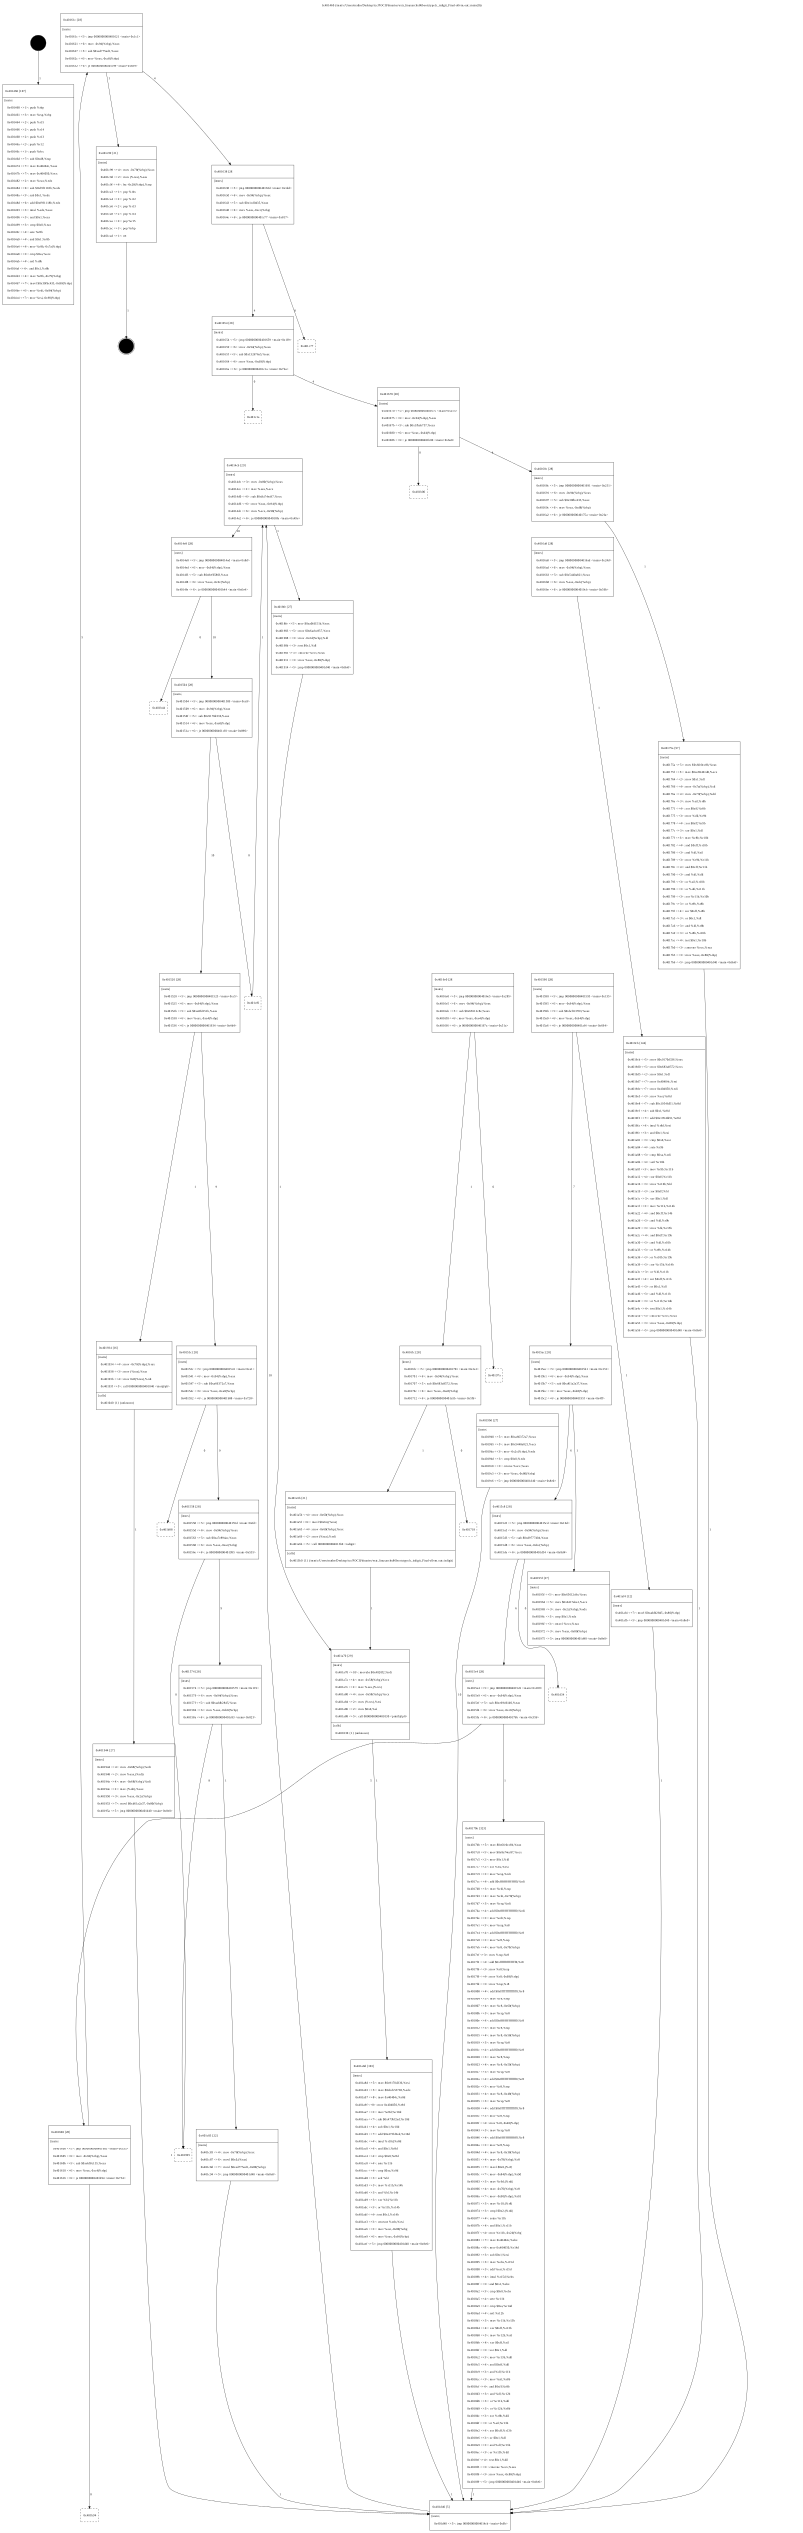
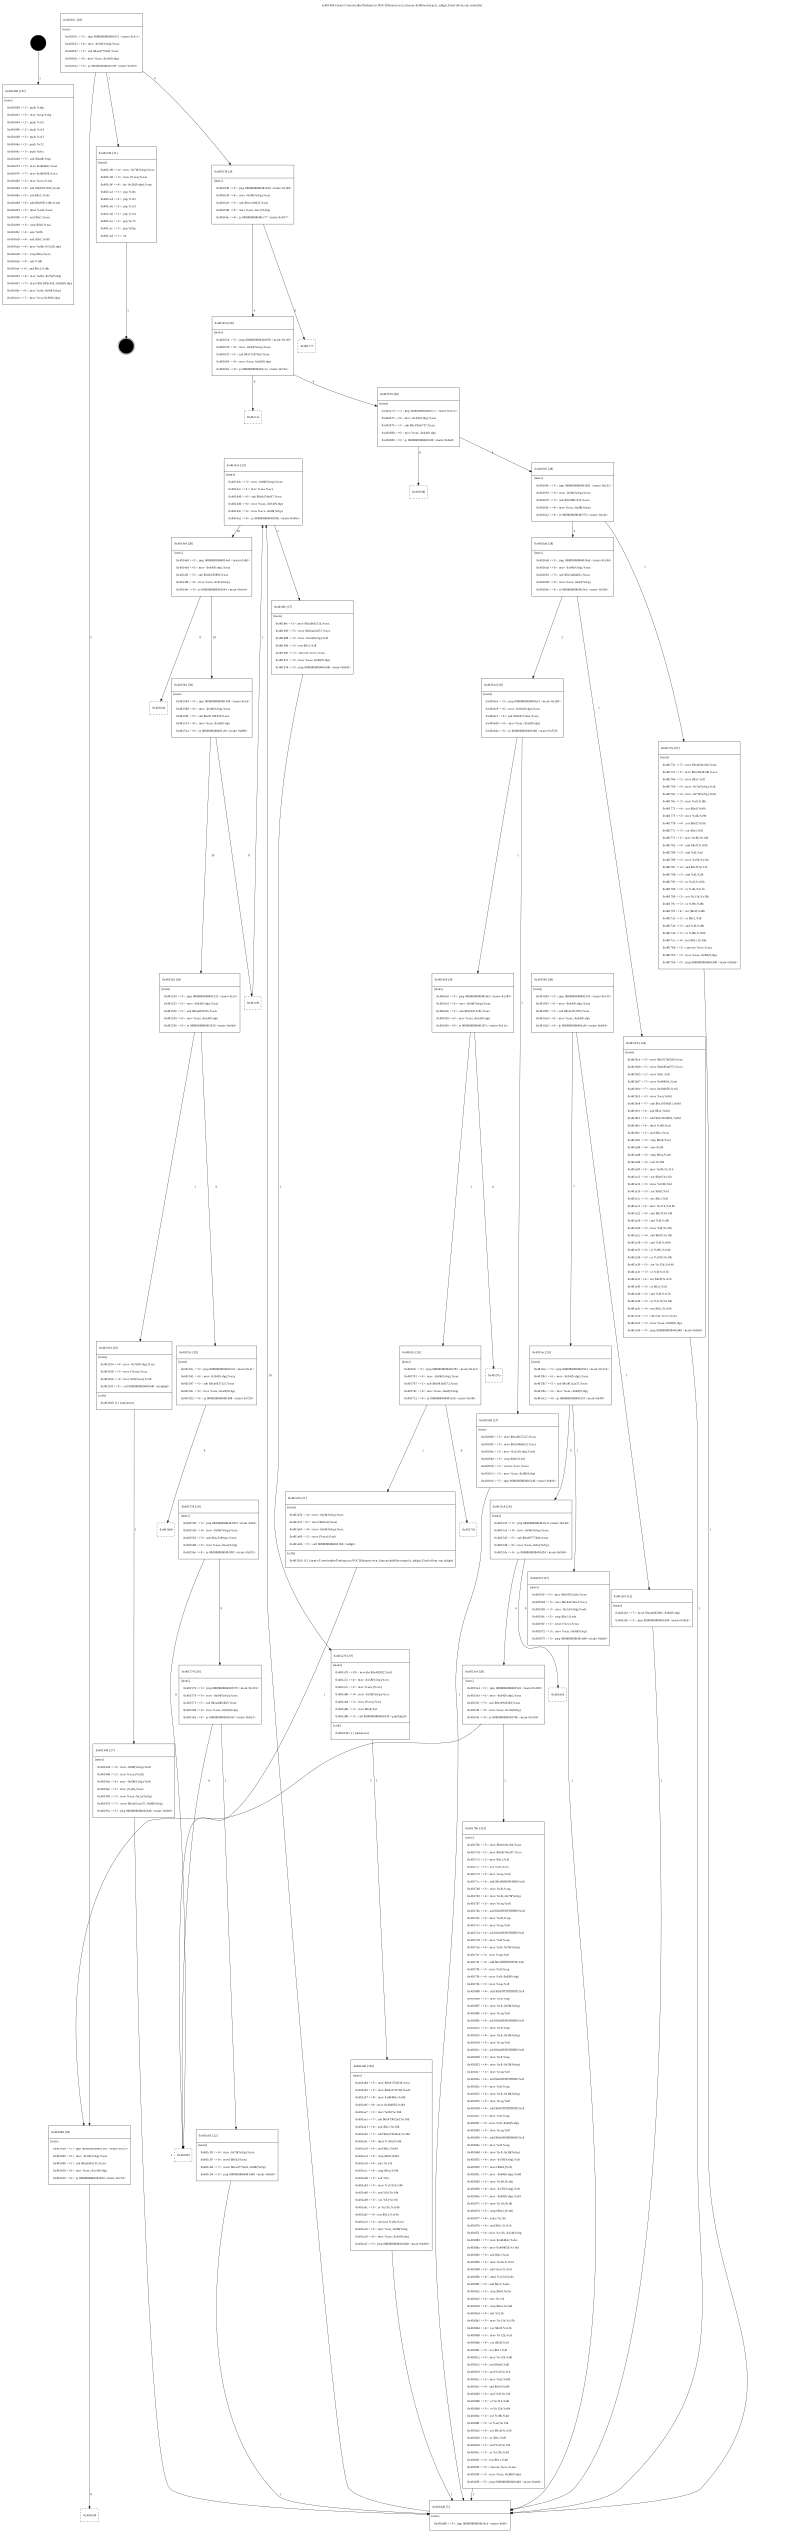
edge "0x40168c [28]" -> "0x4016a8 [28]": added, label "3"
node "0x4016c4 [28]": added
edge "0x401600 [28]" -> "0x40161c [28]": reversed
edge "0x40153c [28]" -> "0x401558 [28]": removed, label "9"
edge "0x401a5b [21]" -> "0x401a70 [29]": now "0x401a5b [21]" -> "0x401995"
edge "0x4019b0 [27]" -> "0x401d40 [5]": label " 10" -> " 1"
edge "0x40195f [27]" -> "0x401d40 [5]": added, label "1"
